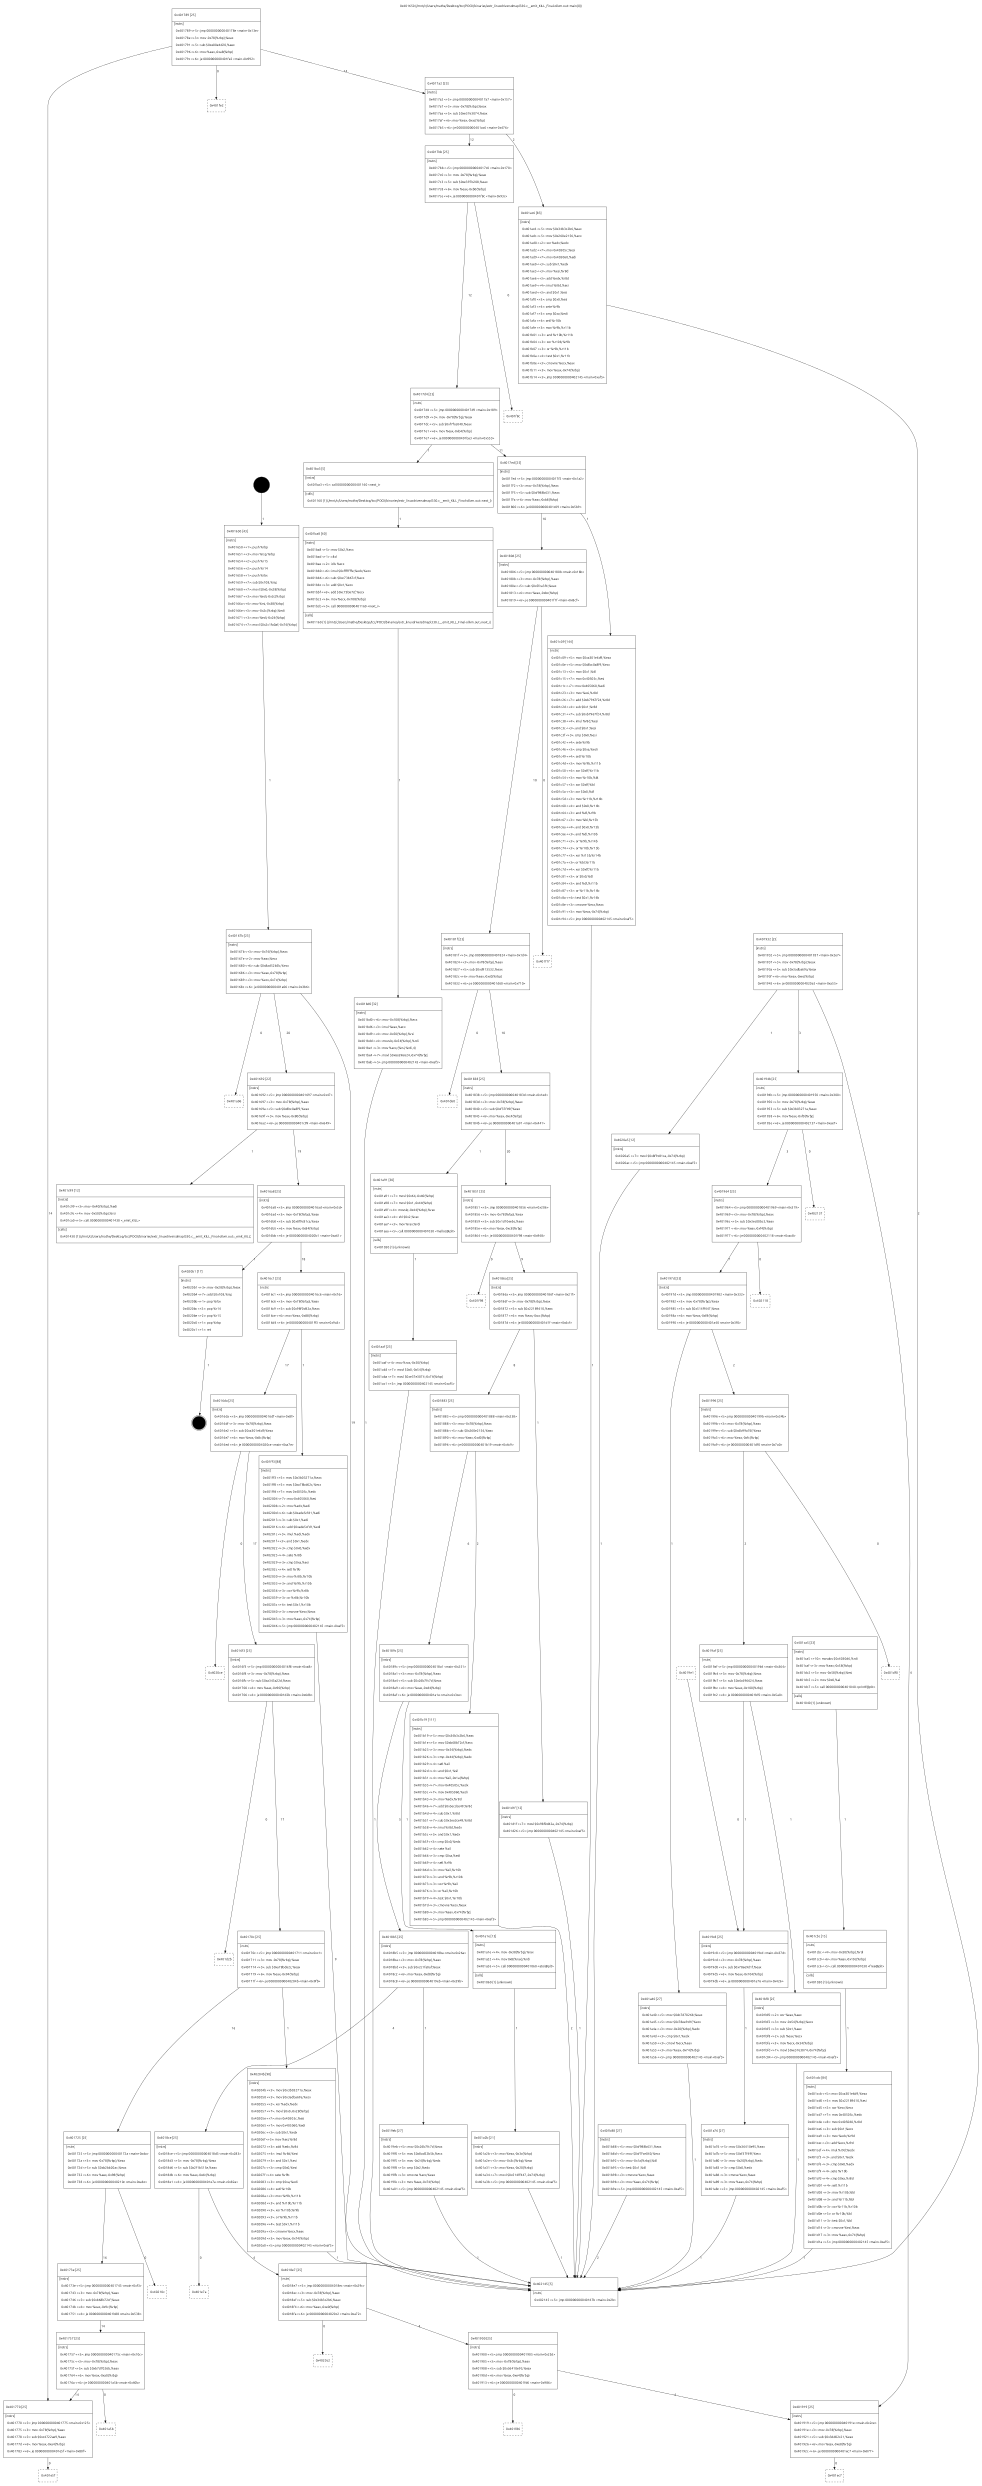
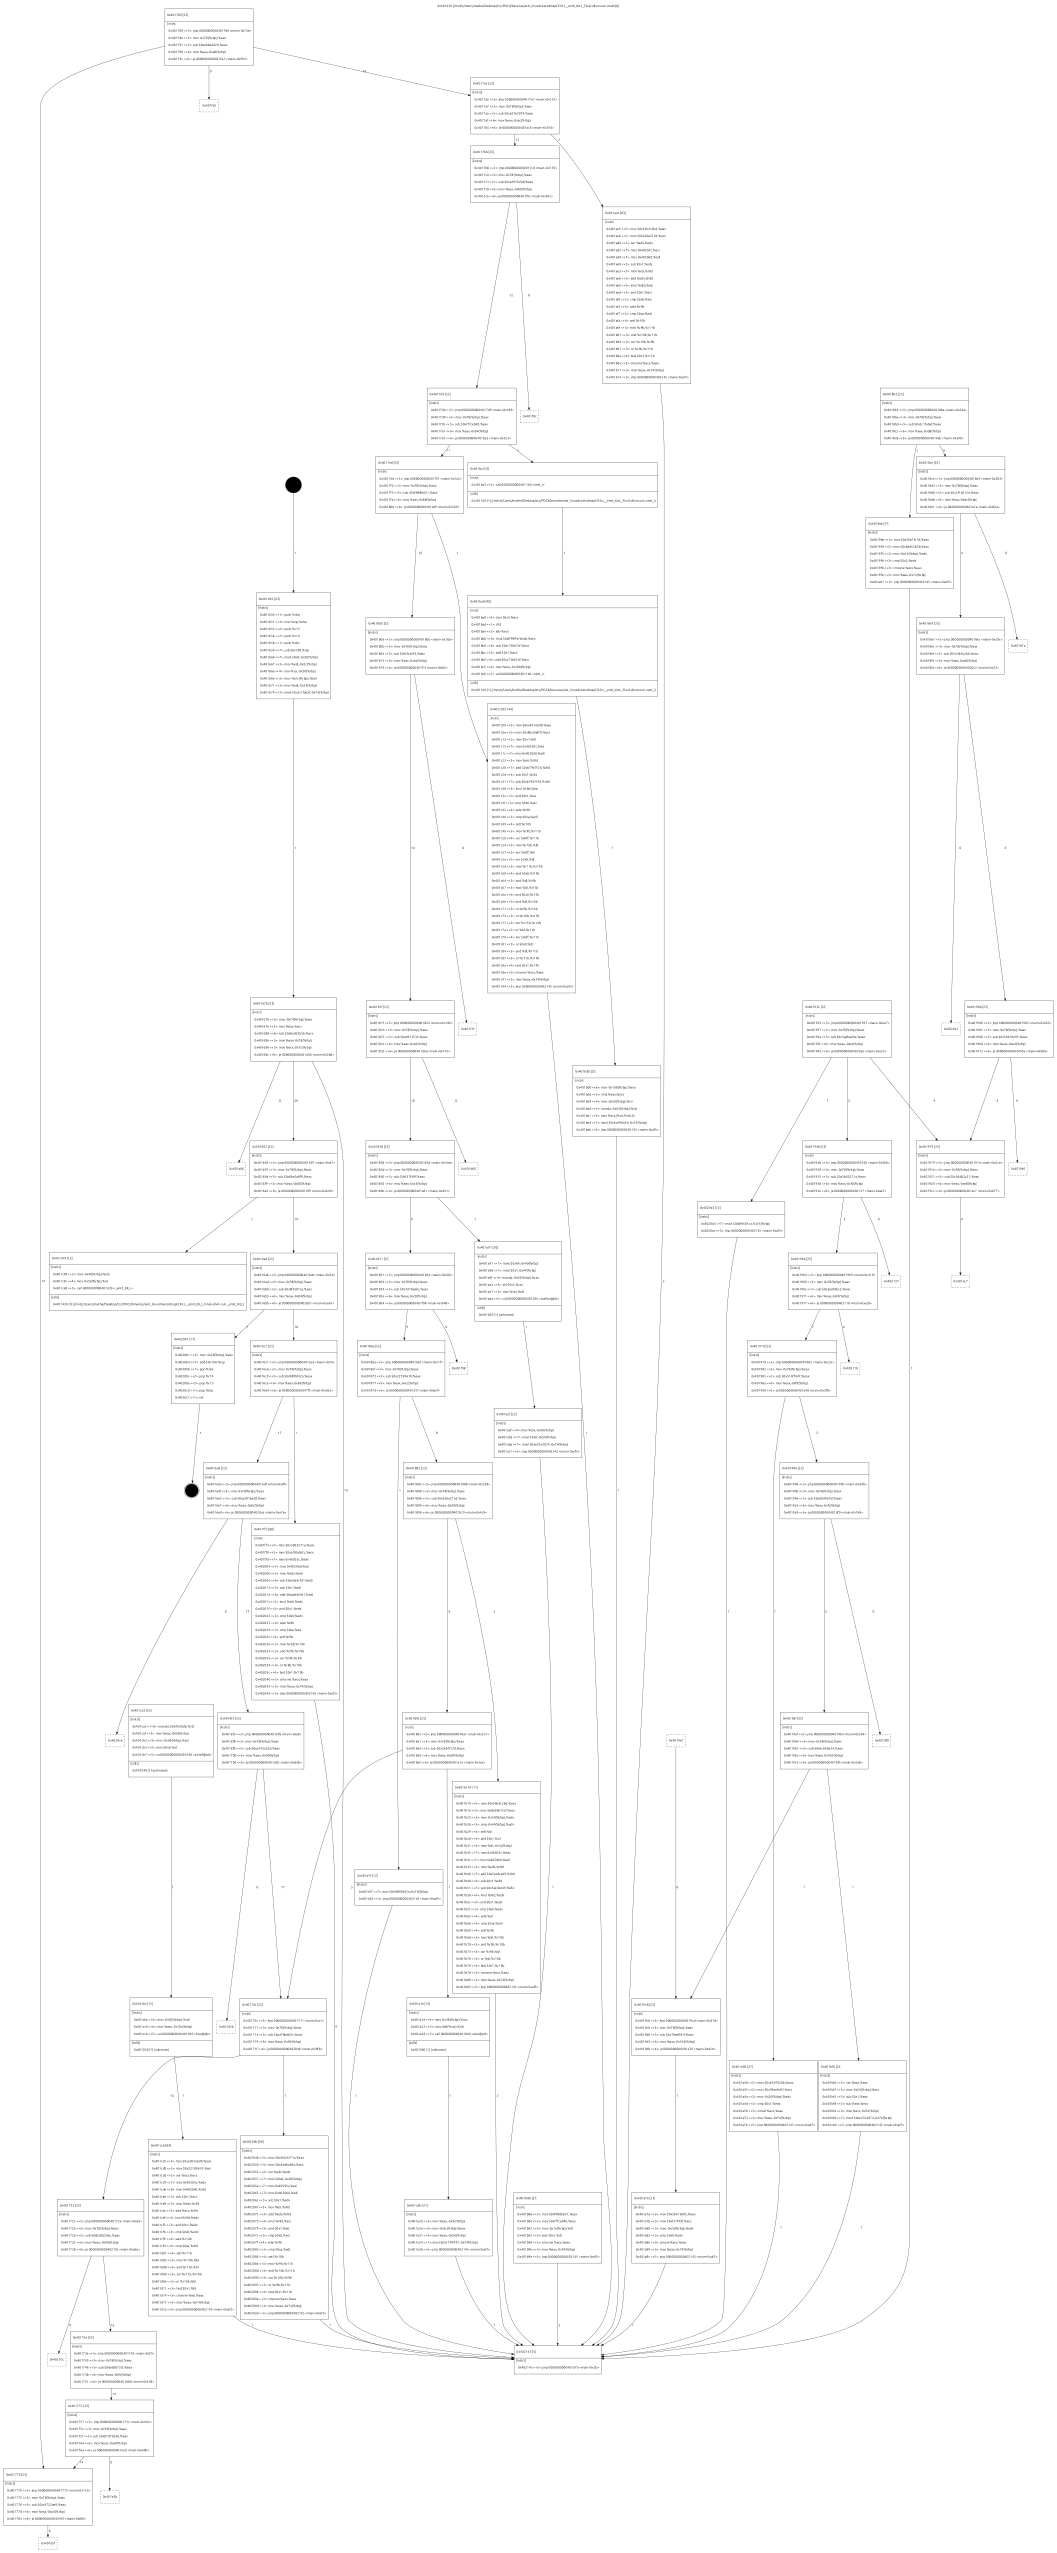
edge "0x401838 [25]" -> "0x401851 [25]": label " 20" -> " 9"
edge "0x40189c [25]" -> "0x4018b5 [25]": now "0x40189c [25]" -> "0x40170c [25]"
